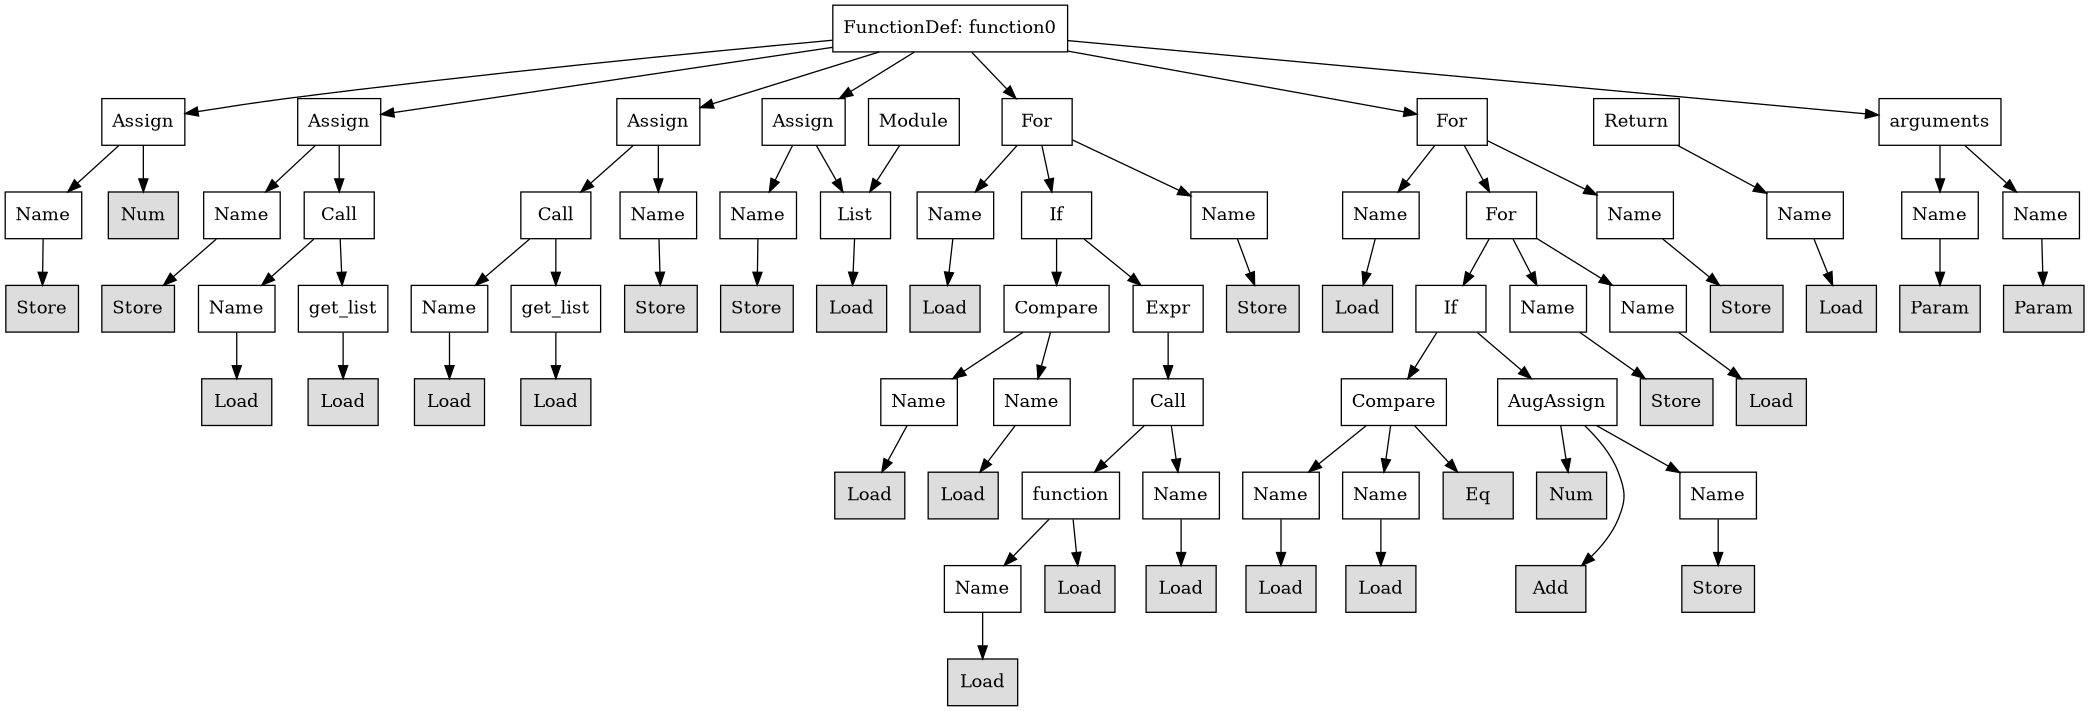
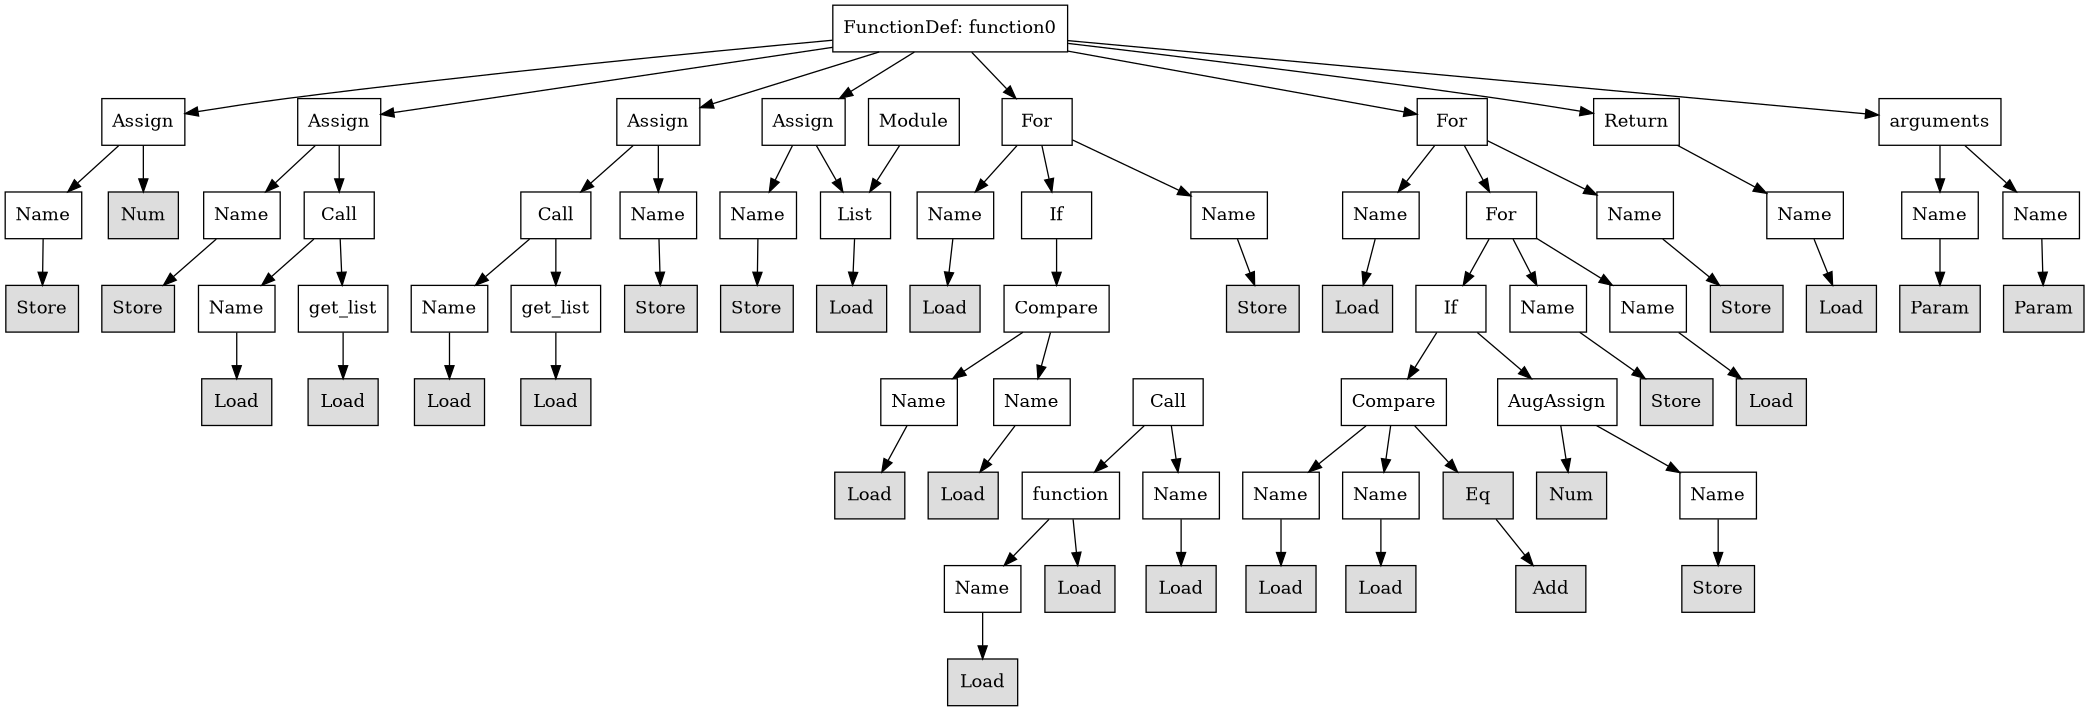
edge "FunctionDef: function0" -> "Return": added
node "Expr": removed
edge "AugAssign" -> "Add": now "Eq" -> "Add"
